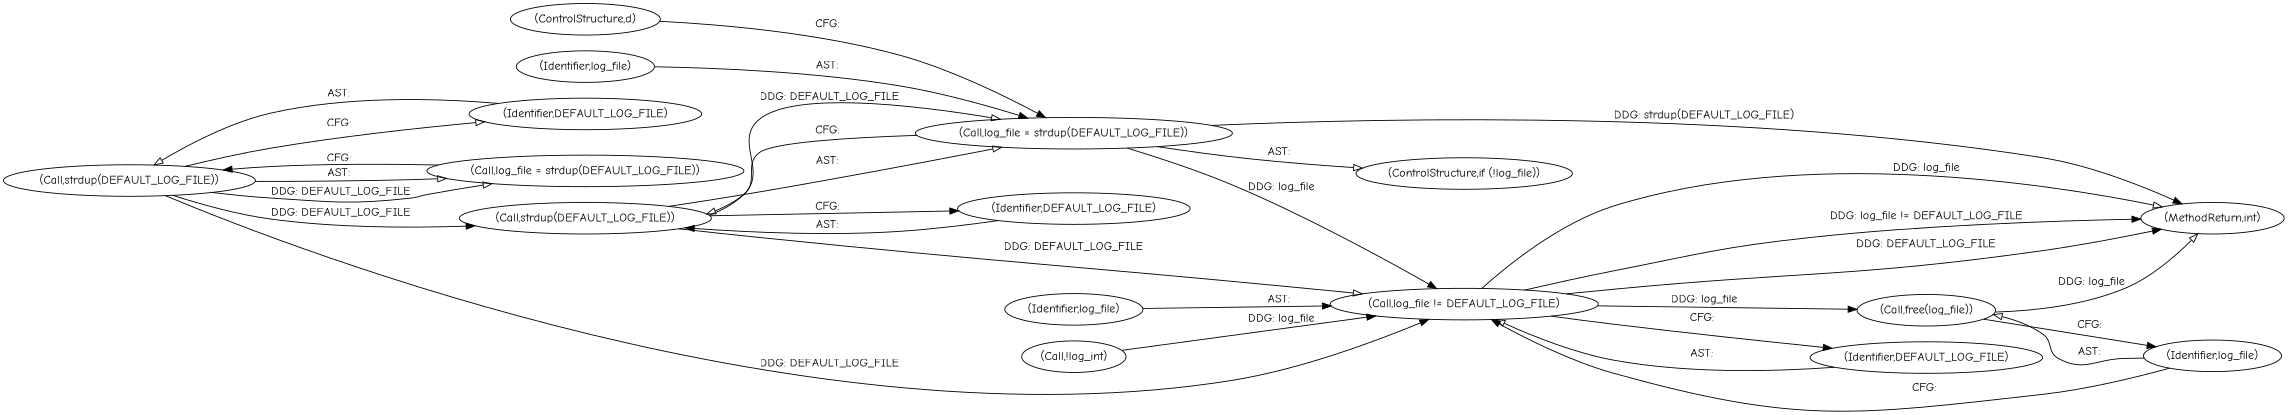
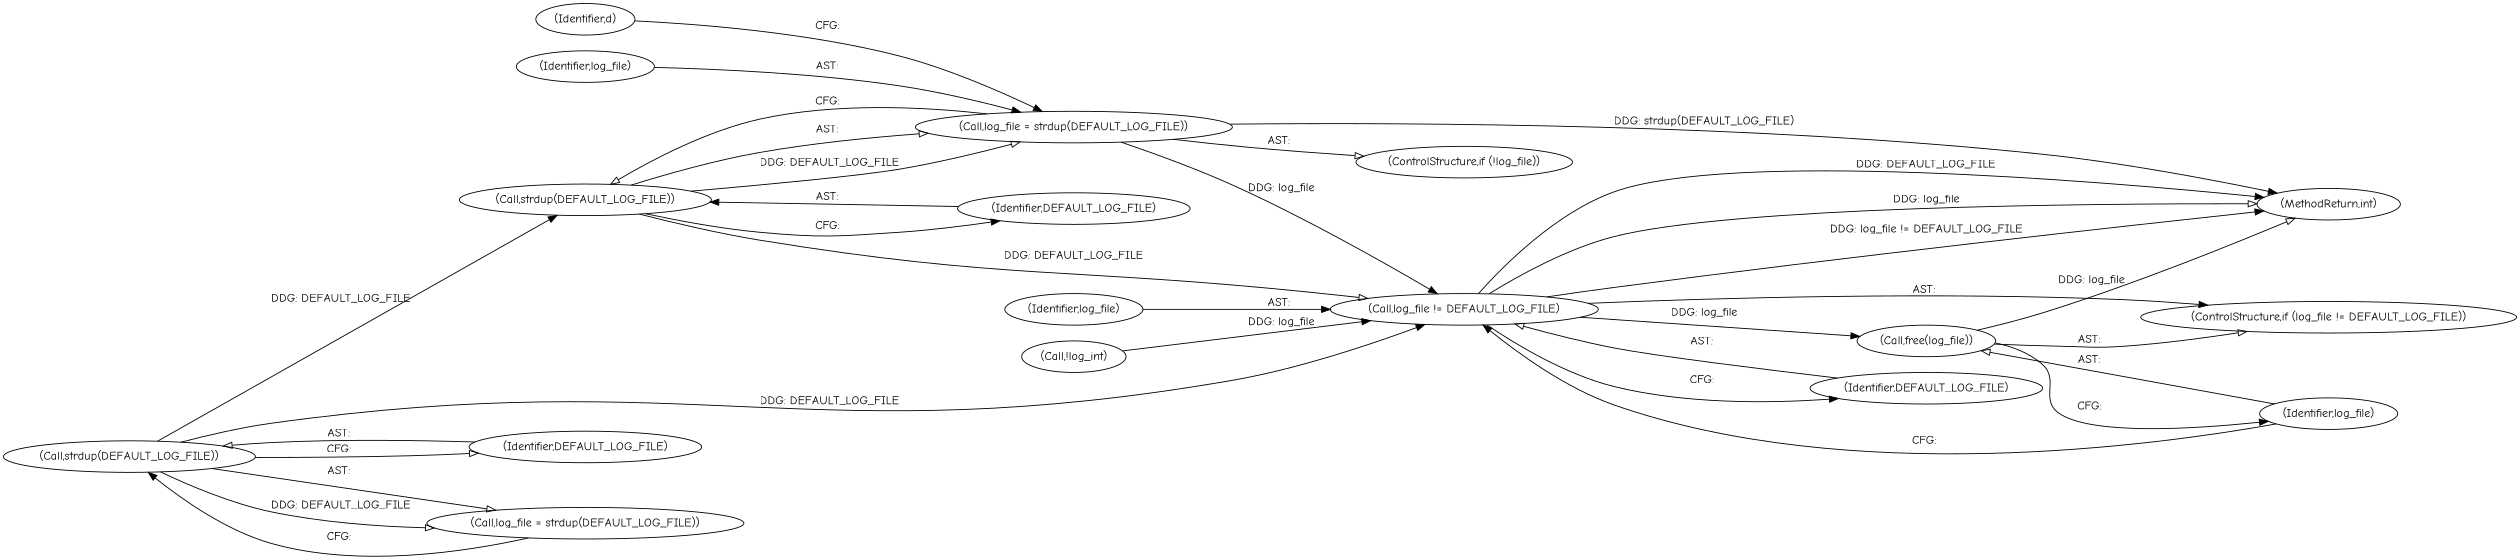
node "(ControlStructure,d)": label "(ControlStructure,d)" -> "(Identifier,d)"
node "(ControlStructure,if (log_file != DEFAULT_LOG_FILE))": added
